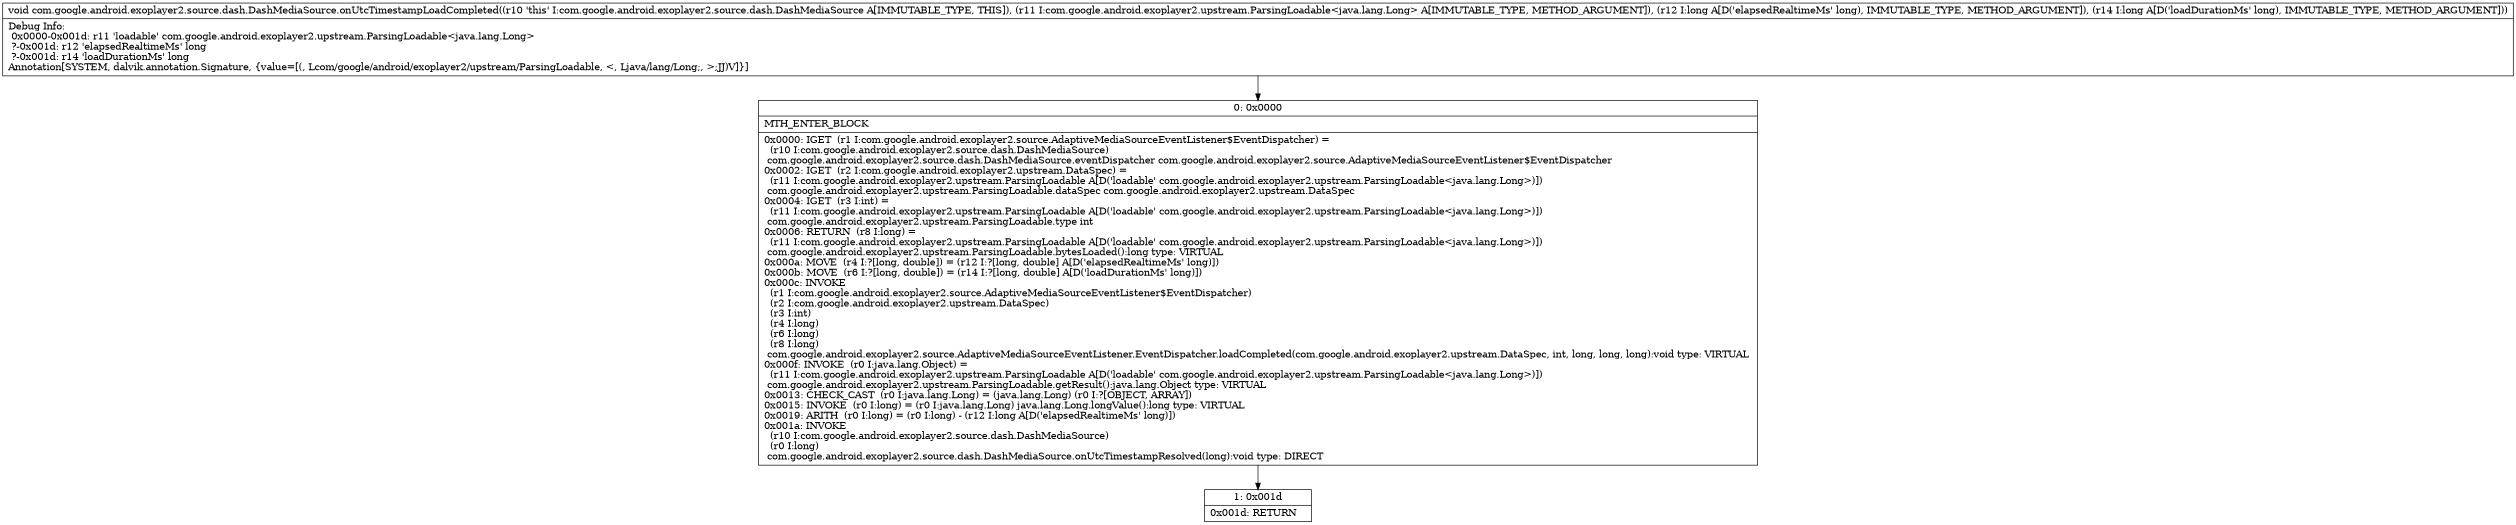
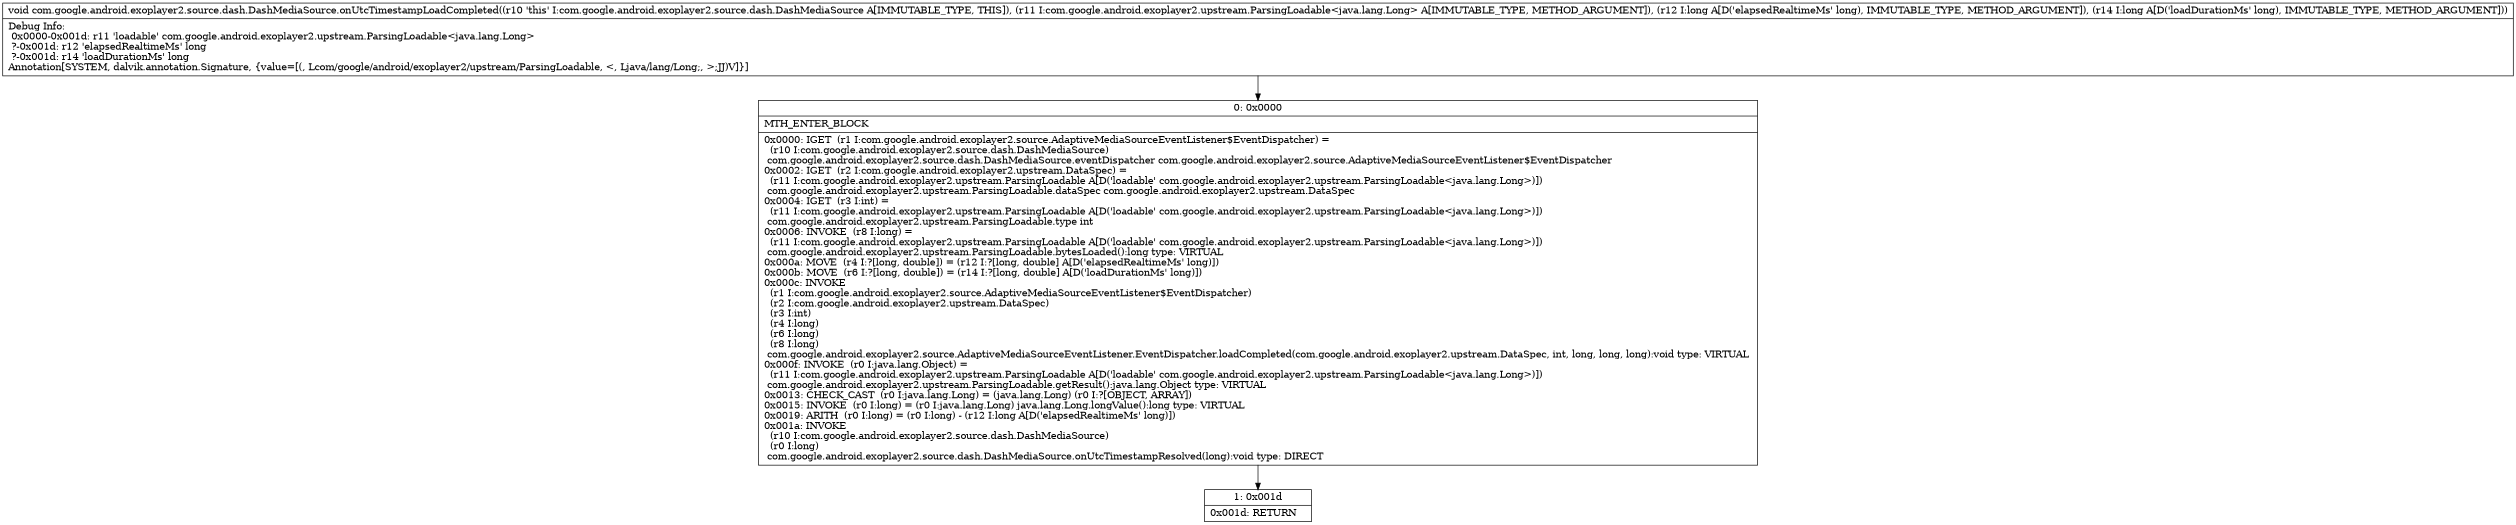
node "0: 0x0000": text "0x0006: RETURN  (r8 I:long) =" -> "0x0006: INVOKE  (r8 I:long) ="
